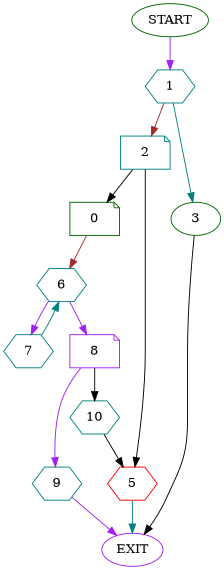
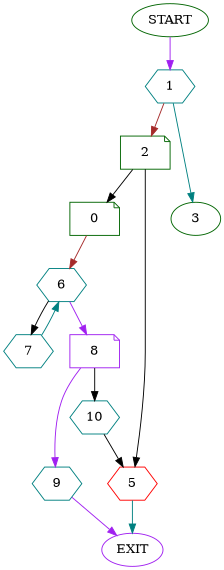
node "2": color teal -> darkgreen
edge "6" -> "7": color purple -> black
edge "3" -> "EXIT": removed
